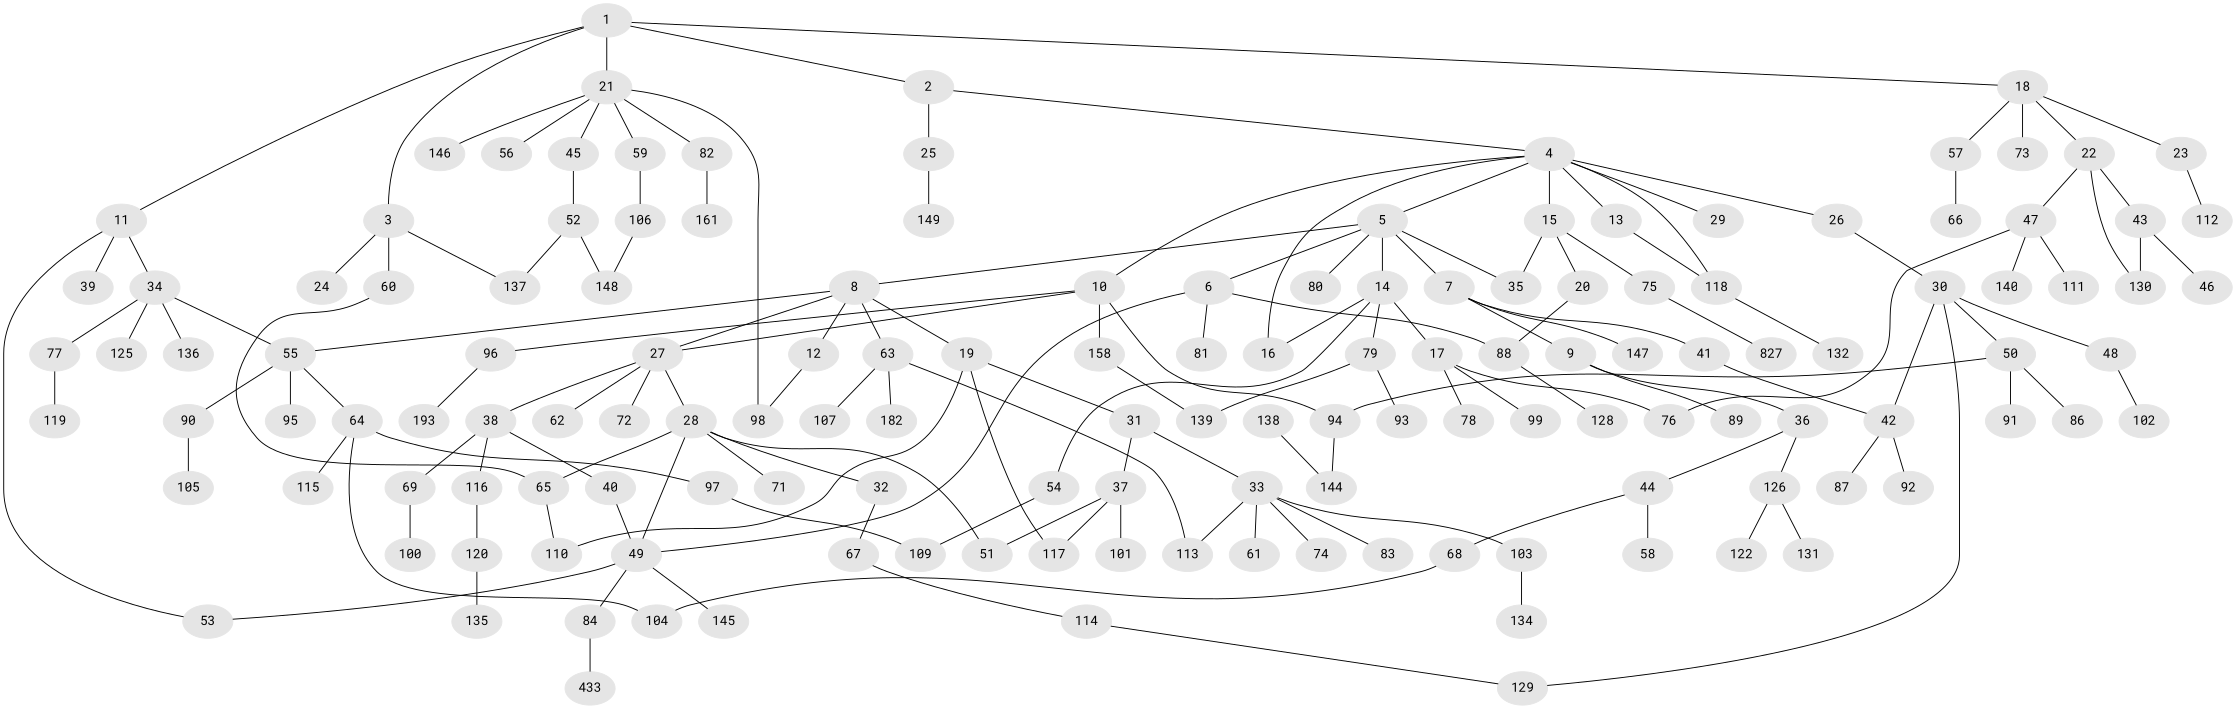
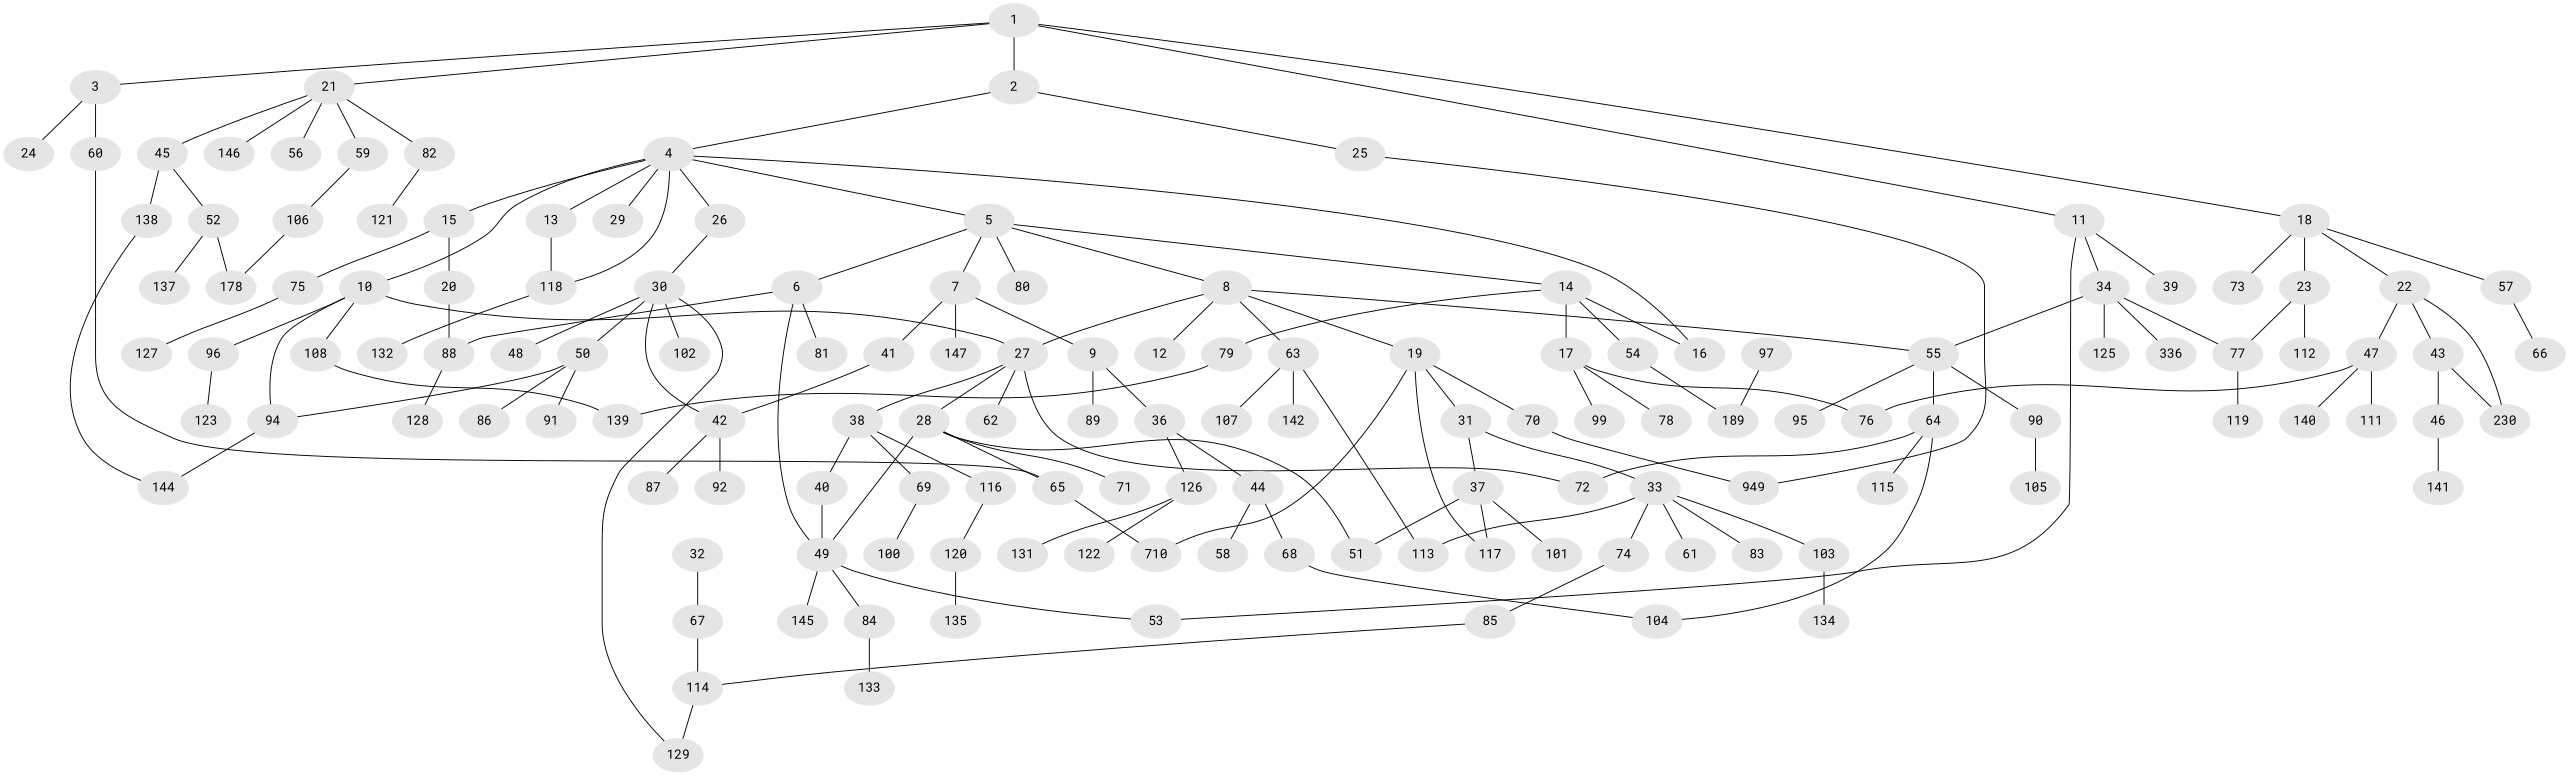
edge "45" -- "138": added
node "161": label "161" -> "121"
node "149": label "149" -> "949"
edge "3" -- "137": removed
node "148": label "148" -> "178"
node "35": removed
node "130": label "130" -> "230"
edge "23" -- "77": added
node "136": label "136" -> "336"
node "158": label "158" -> "108"
node "827": label "827" -> "127"
edge "48" -- "102": now "30" -- "102"
node "193": label "193" -> "123"
node "98": removed
node "182": label "182" -> "142"
node "93": removed
node "70": added
edge "28" -- "32": removed
edge "64" -- "97": now "64" -- "72"
node "141": added
node "110": label "110" -> "710"
node "109": label "109" -> "189"
node "85": added
node "433": label "433" -> "133"
